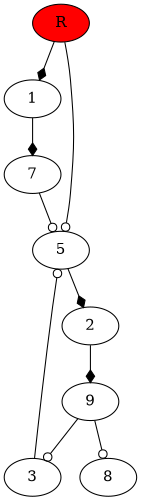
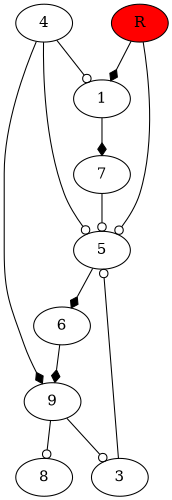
node "4": added
node "2": label "2" -> "6"
